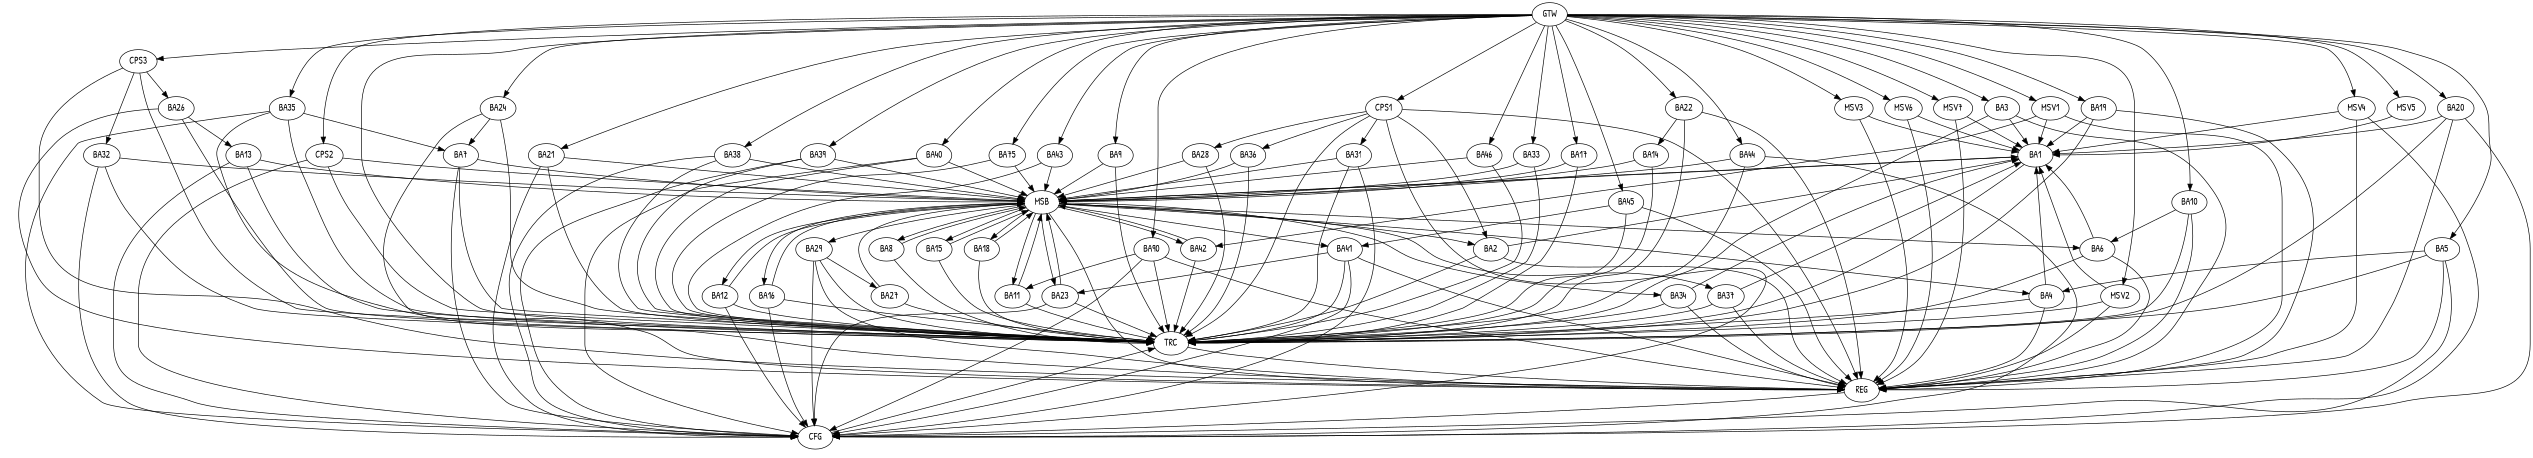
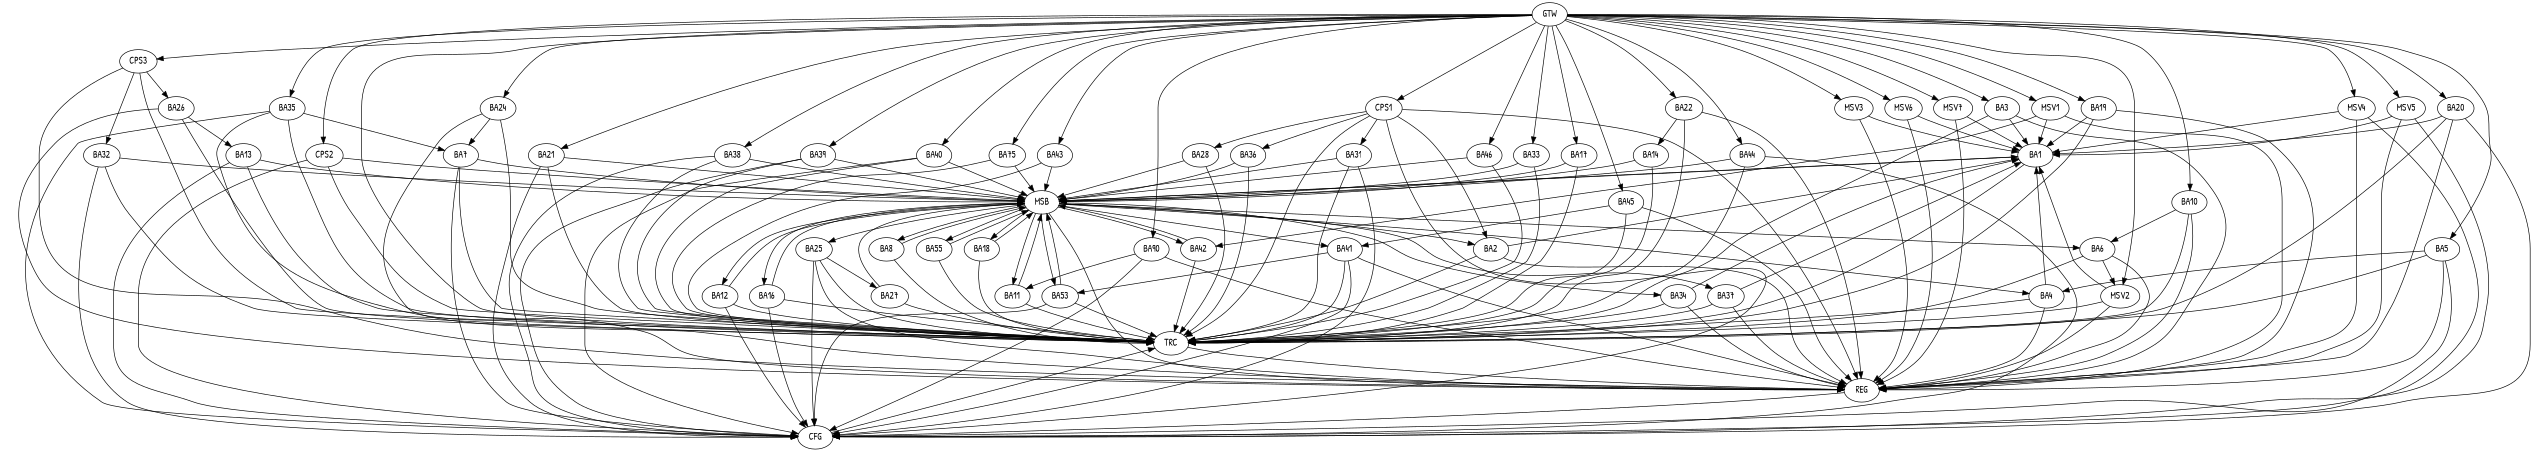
node "BA9": removed
edge "BA6" -> "BA1": now "BA6" -> "MSV2"
node "BA29": label "BA29" -> "BA25"
node "BA15": label "BA15" -> "BA55"
edge "BA90" -> "TRC": removed
node "BA23": label "BA23" -> "BA53"
edge "MSV5" -> "REG": added
edge "MSV5" -> "CFG": added
